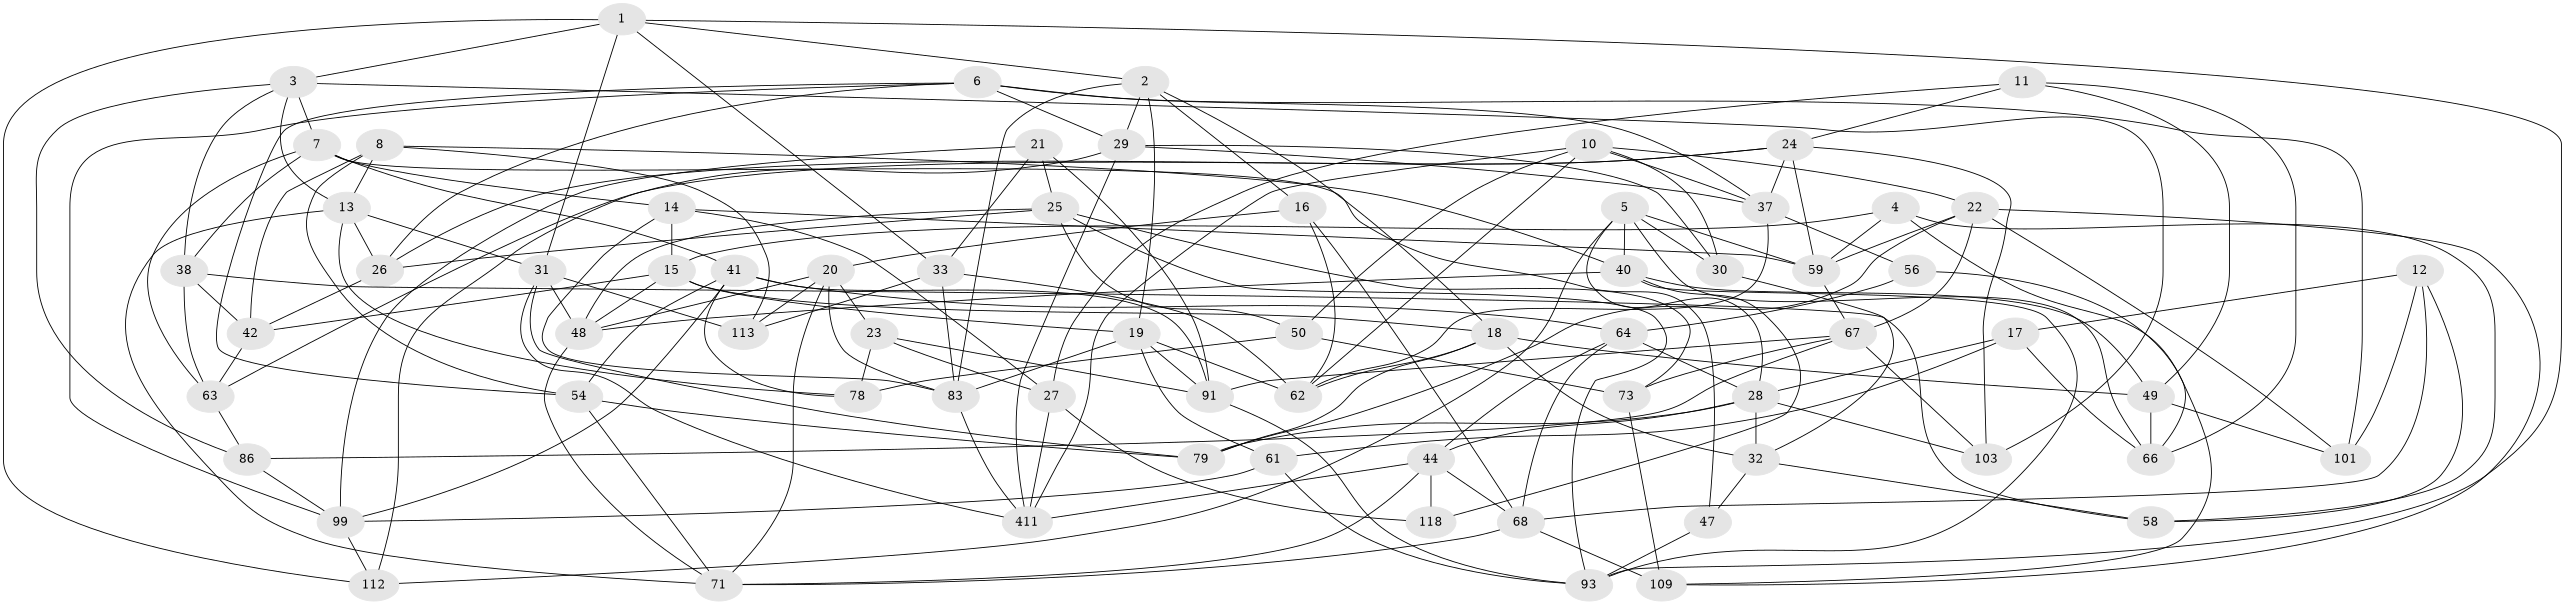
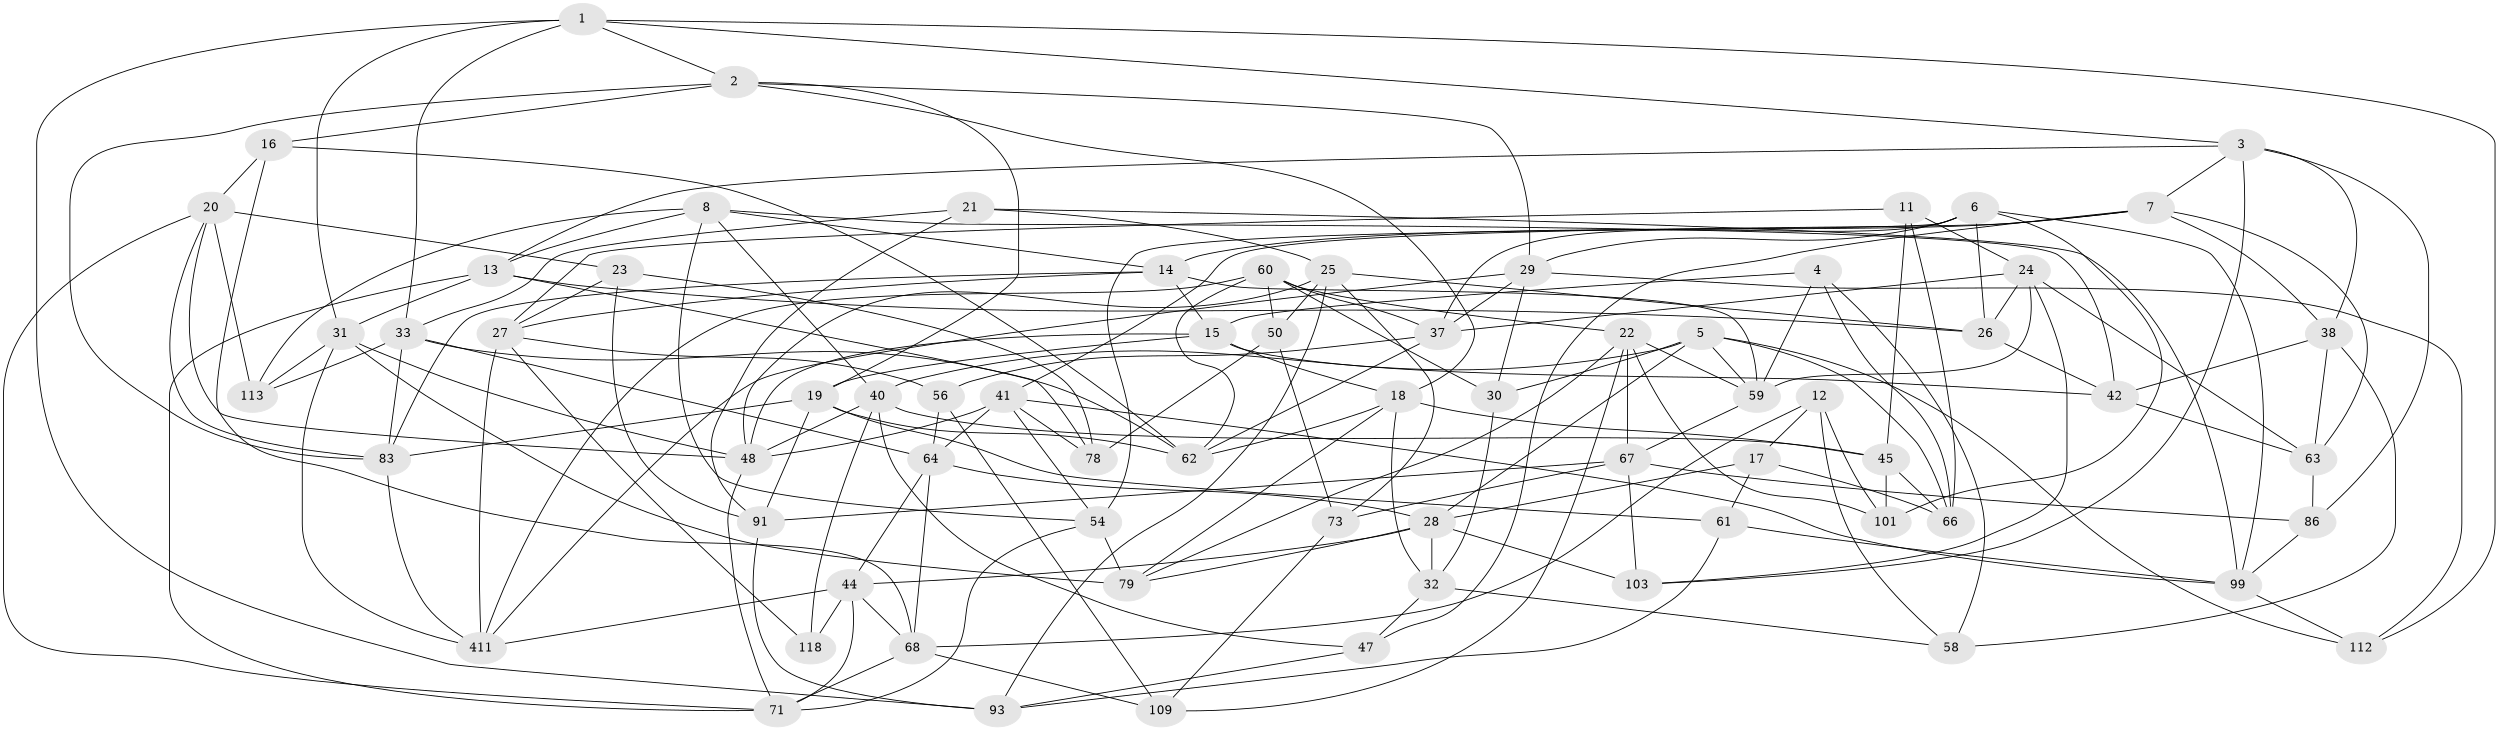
node "10": label "10" -> "60"
edge "8" -- "14": added
edge "41" -- "91": now "41" -- "48"
edge "27" -- "56": added
edge "33" -- "64": added
node "49": label "49" -> "45"
edge "40" -- "93": now "40" -- "47"
